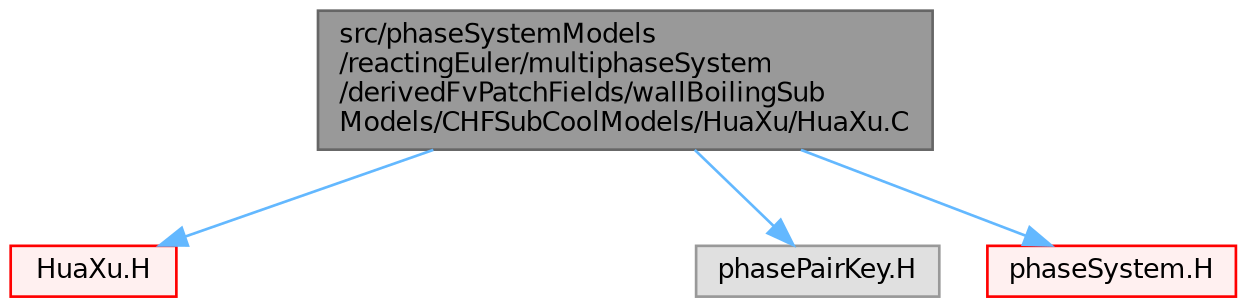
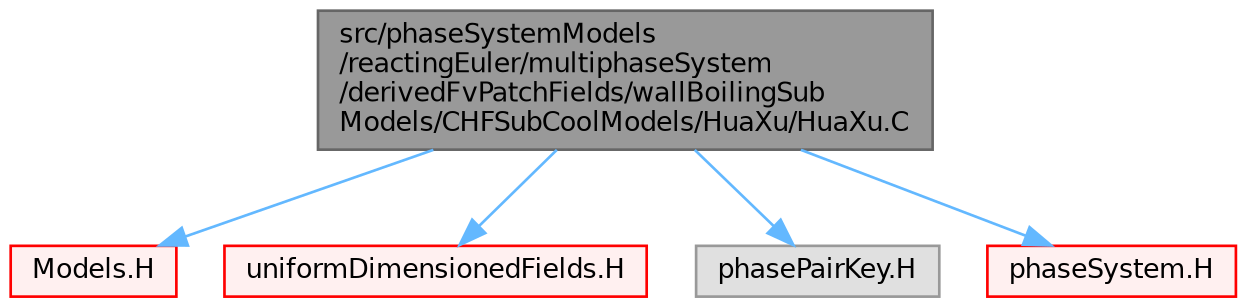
node "HuaXu.H": label "HuaXu.H" -> "Models.H"
node "uniformDimensionedFields.H": added
